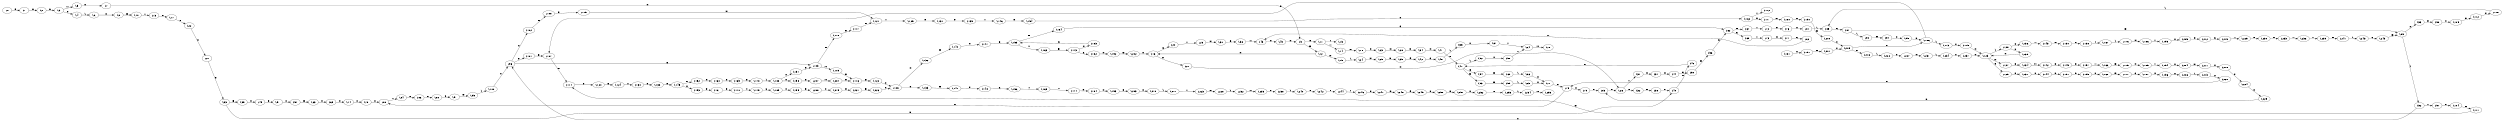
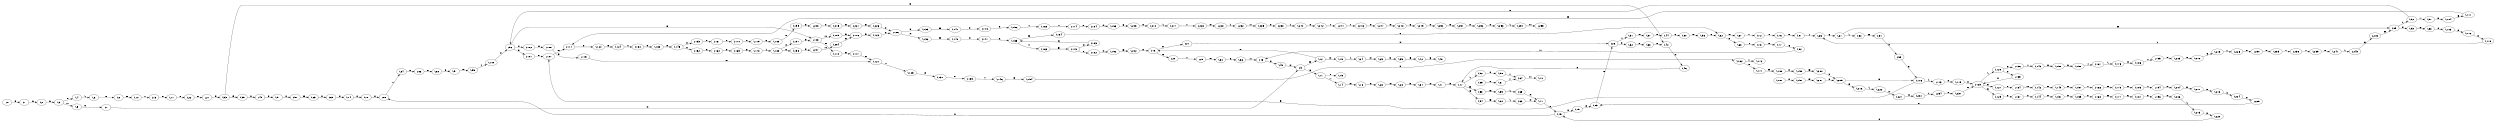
edge "S48" -> "S55": removed, label "S"
